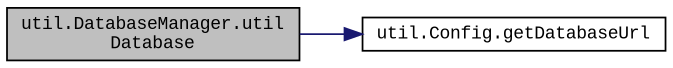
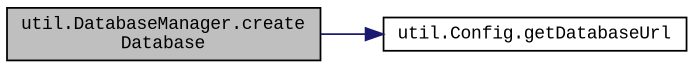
node "util.DatabaseManager.util Database": label "util.DatabaseManager.util Database" -> "util.DatabaseManager.create Database"
